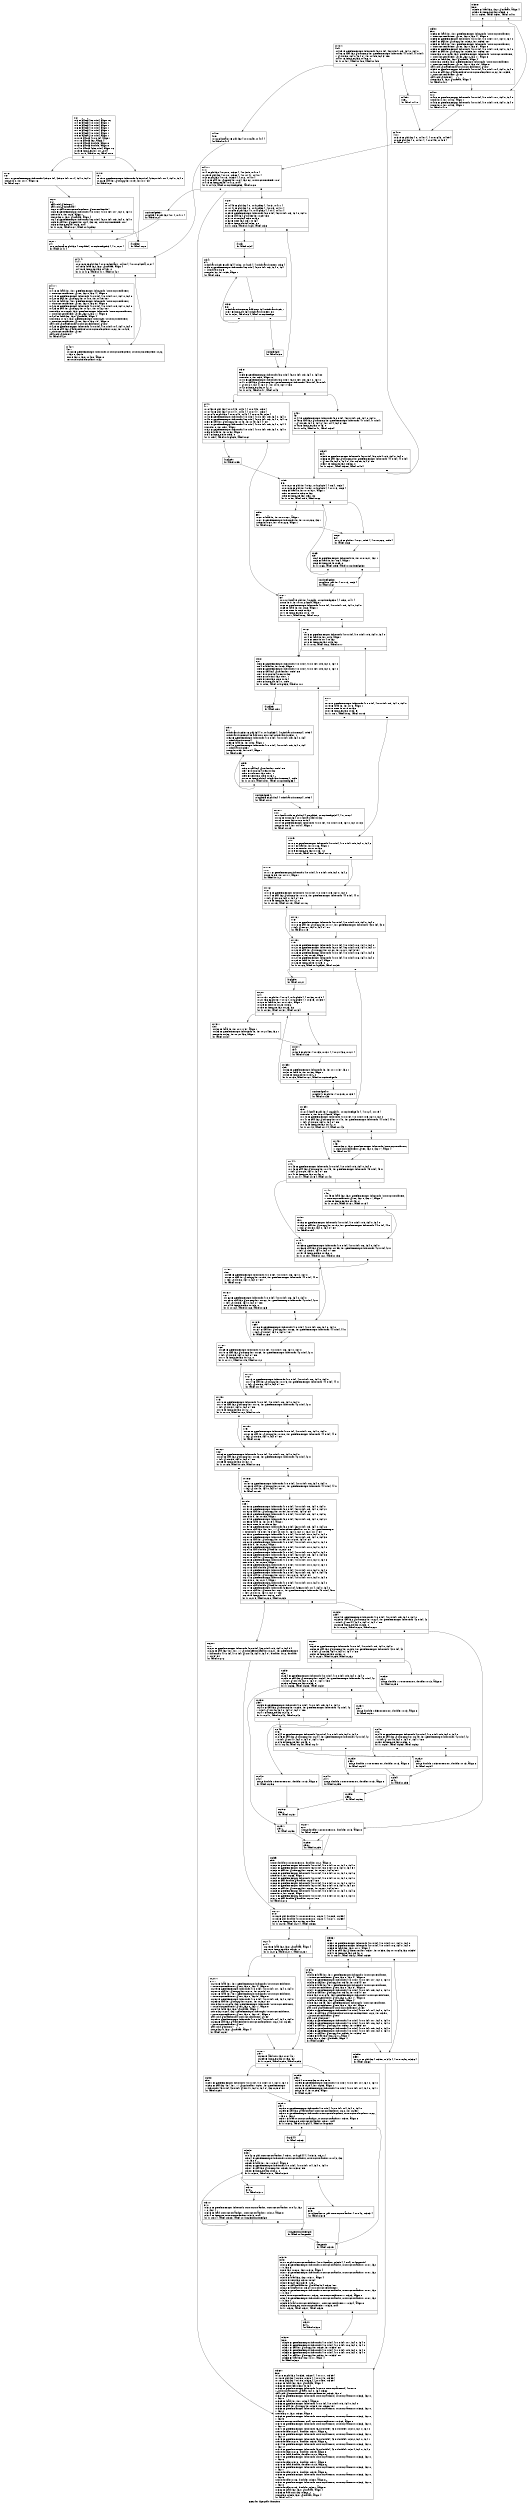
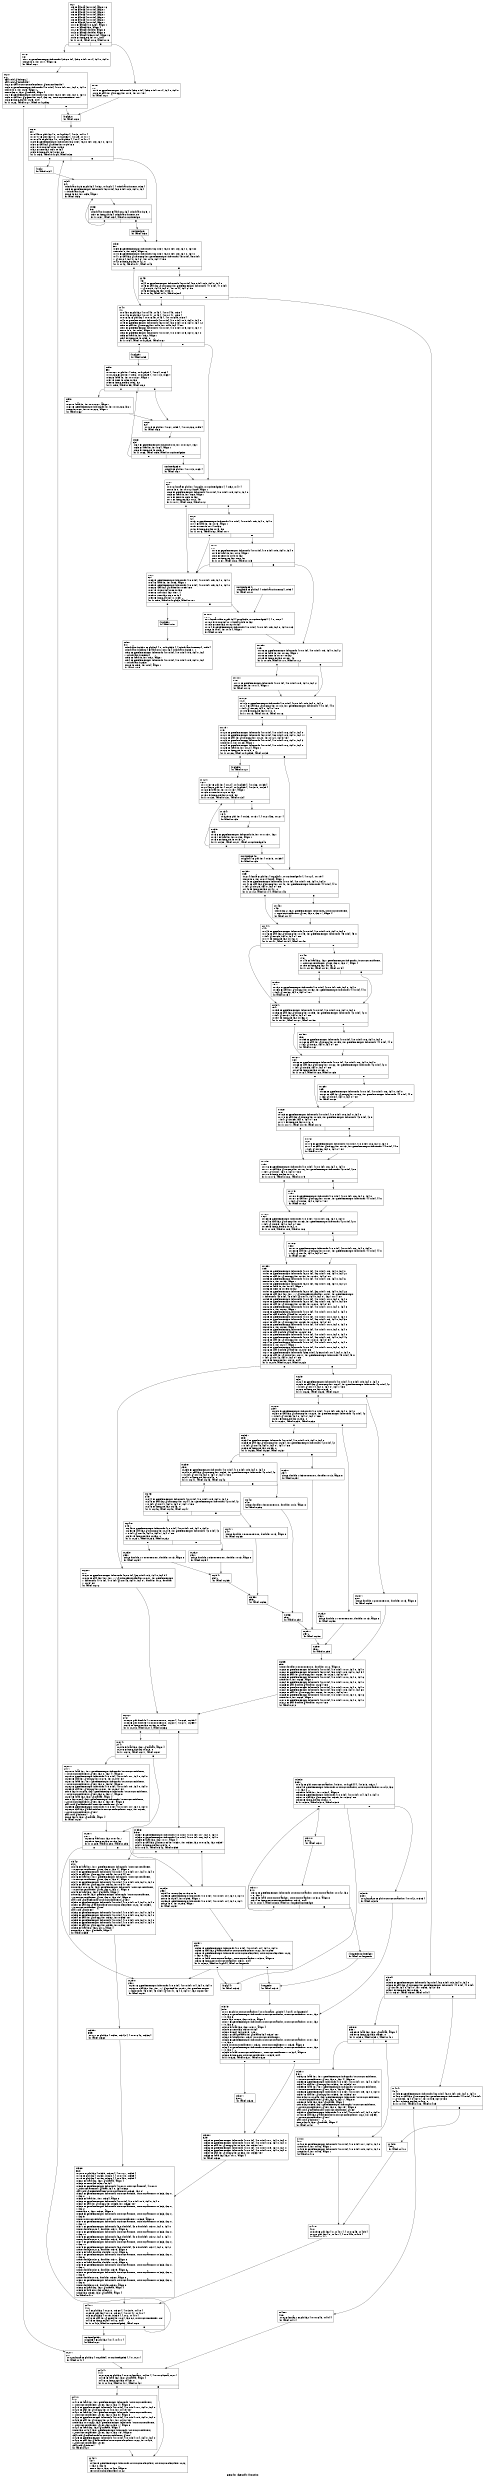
edge ".lr.ph52:" -> "%28:": added
edge "%43:" -> "%55:": now "%43:" -> "%47:"
edge "%77:" -> "%82:": added
node "%95:": removed
node "%116:": removed
node "%131:": removed
edge "%154:" -> "%165:": now "%154:" -> "%161:"
edge "%411:" -> "%360:": reversed
edge "%233:" -> "%257:": now "%237:" -> "%257:"
edge "%243:" -> "%252:": now "%243:" -> "%248:"
edge "%227:" -> "%258:": now "%232:" -> "%258:"
edge "%336:" -> "%359:": now "%336:" -> "%293:"
edge "%384:" -> "%388:": added
edge "%290:" -> "%297:": reversed
edge ".lr.ph44:" -> "%303:": reversed
